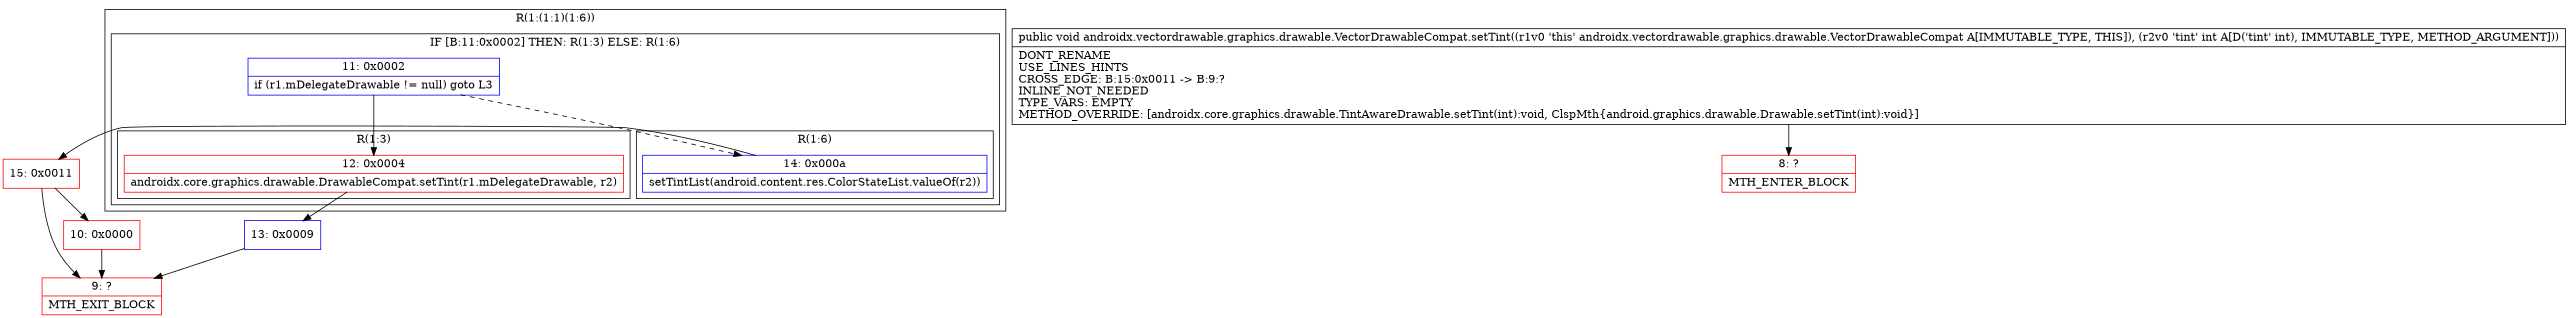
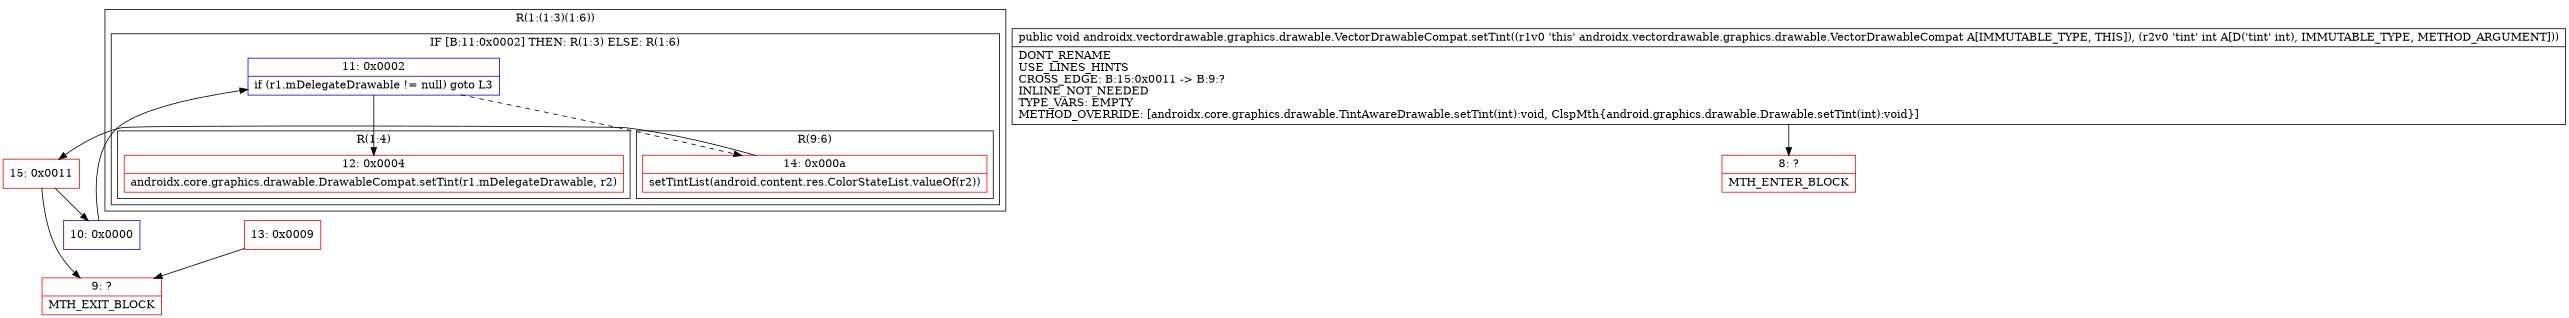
cluster "R(1:(1:1)(1:6))": label "R(1:(1:1)(1:6))" -> "R(1:(1:3)(1:6))"
cluster "R(1:3)": label "R(1:3)" -> "R(1:4)"
cluster "R(1:6)": label "R(1:6)" -> "R(9:6)"
node "14: 0x000a": color blue -> red
edge "12: 0x0004" -> "13: 0x0009": removed
node "10: 0x0000": color red -> blue
node "13: 0x0009": color blue -> red
edge "10: 0x0000" -> "9: ?": now "10: 0x0000" -> "11: 0x0002"
